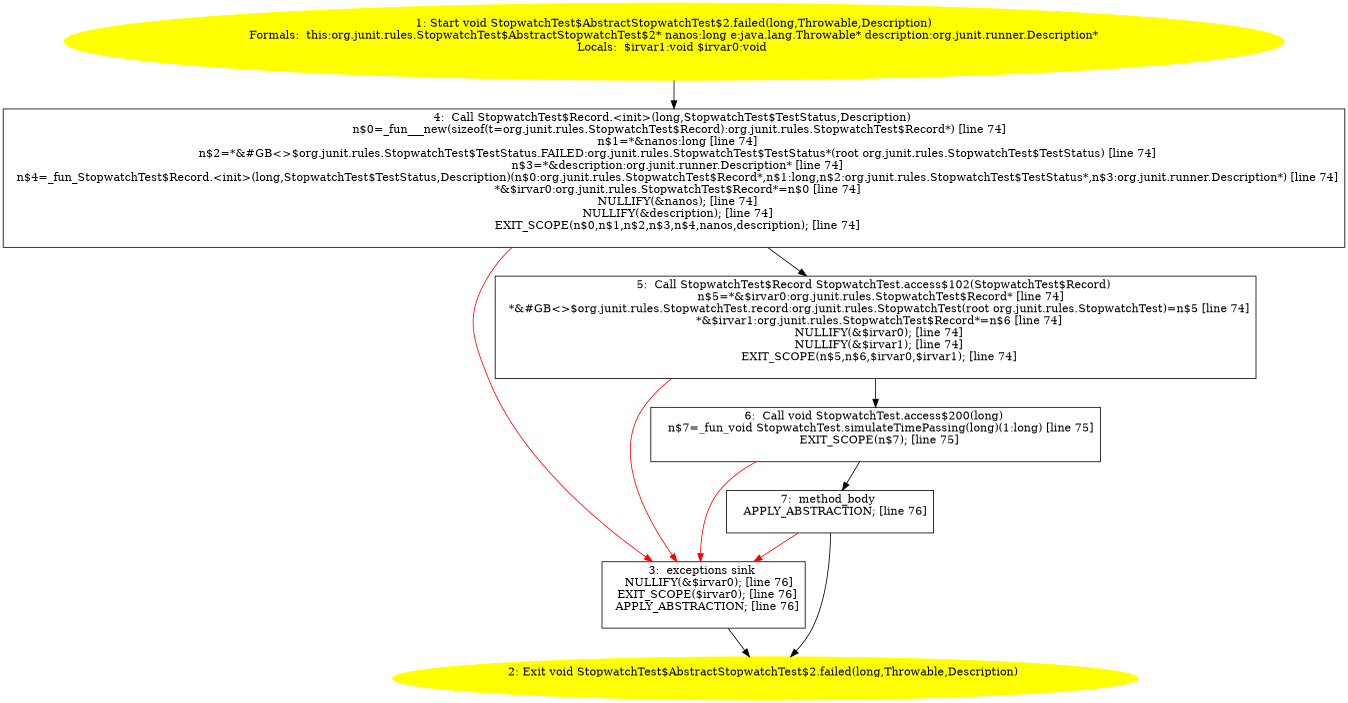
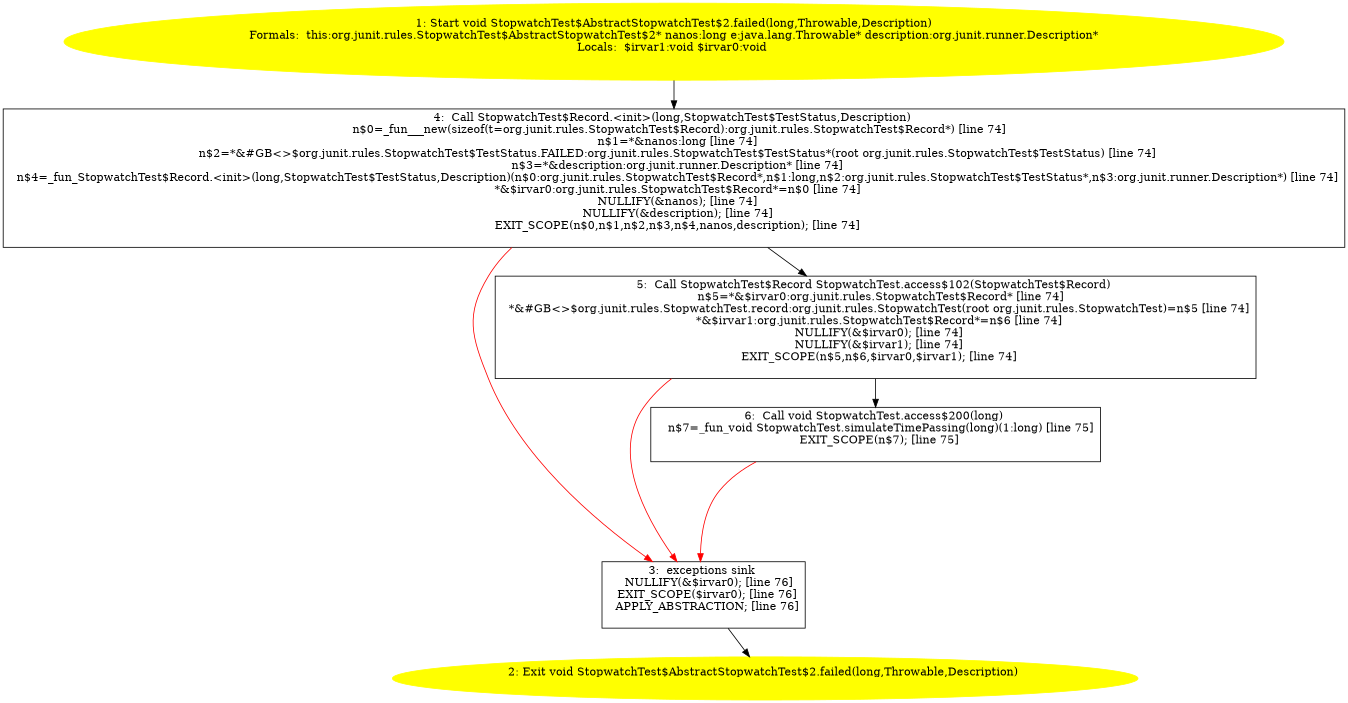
node "7:  method_body APPLY_ABSTRACTION; [line 76]": removed
